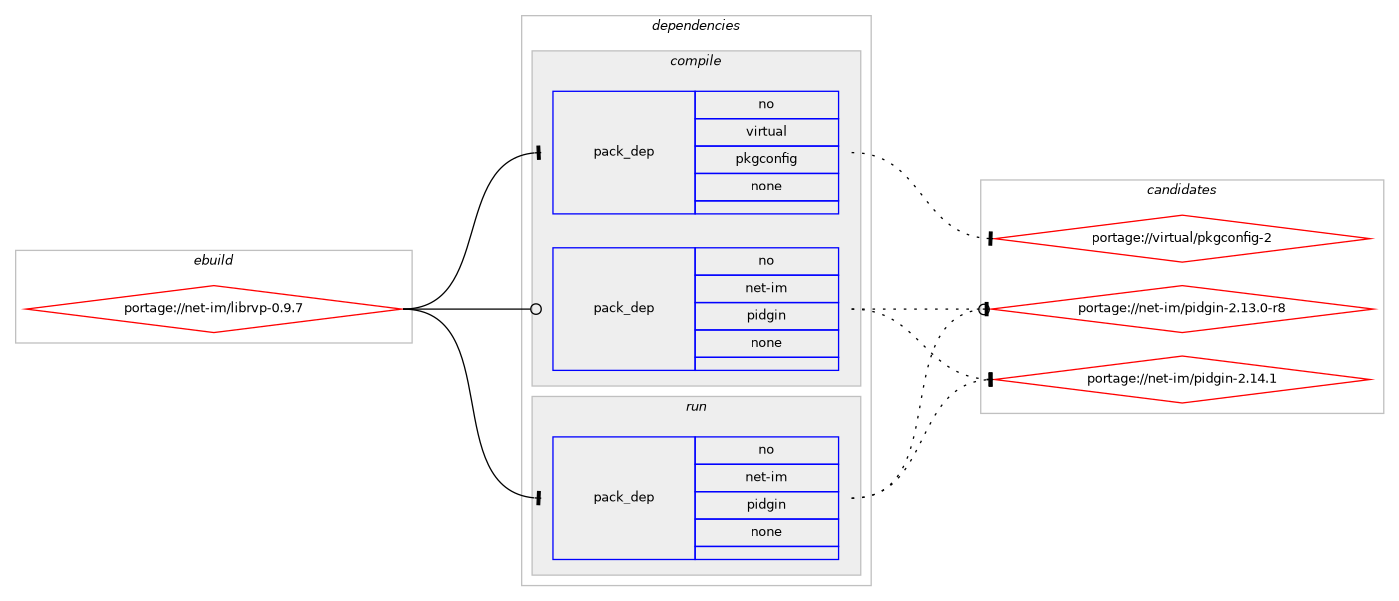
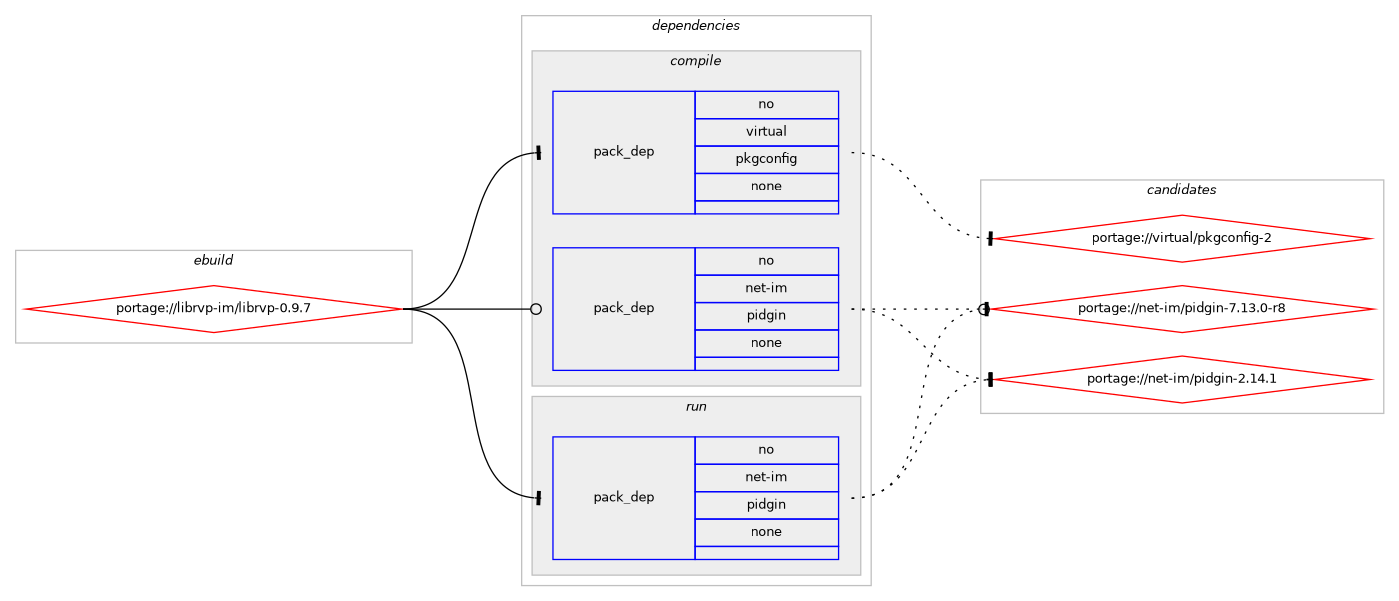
node "portage://net-im/librvp-0.9.7": label "portage://net-im/librvp-0.9.7" -> "portage://librvp-im/librvp-0.9.7"
node "portage://net-im/pidgin-2.13.0-r8": label "portage://net-im/pidgin-2.13.0-r8" -> "portage://net-im/pidgin-7.13.0-r8"
